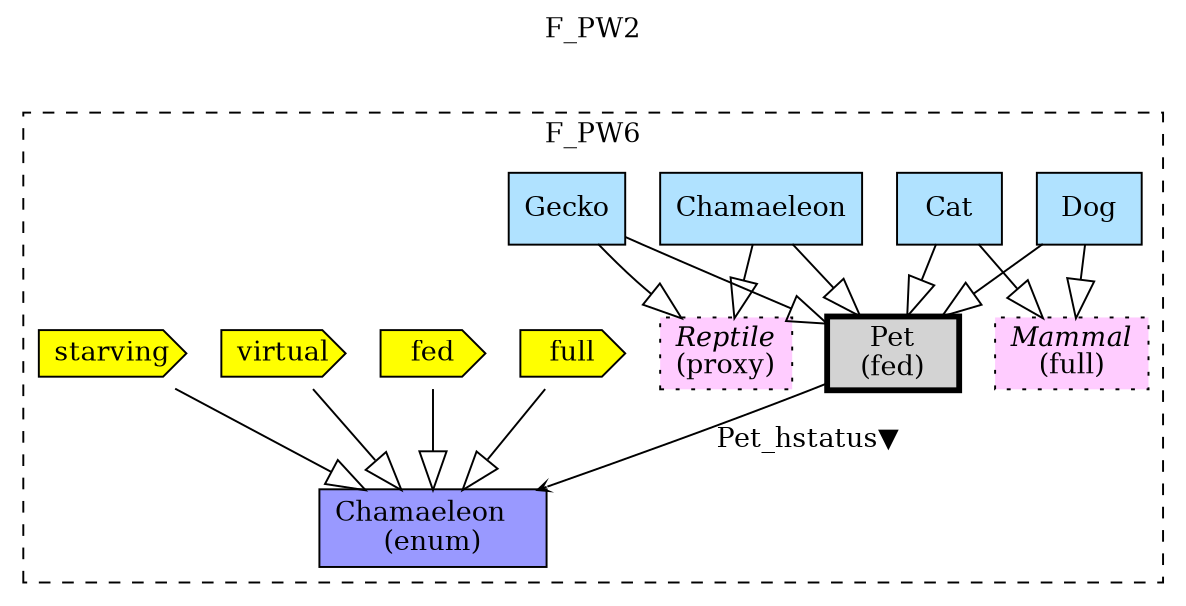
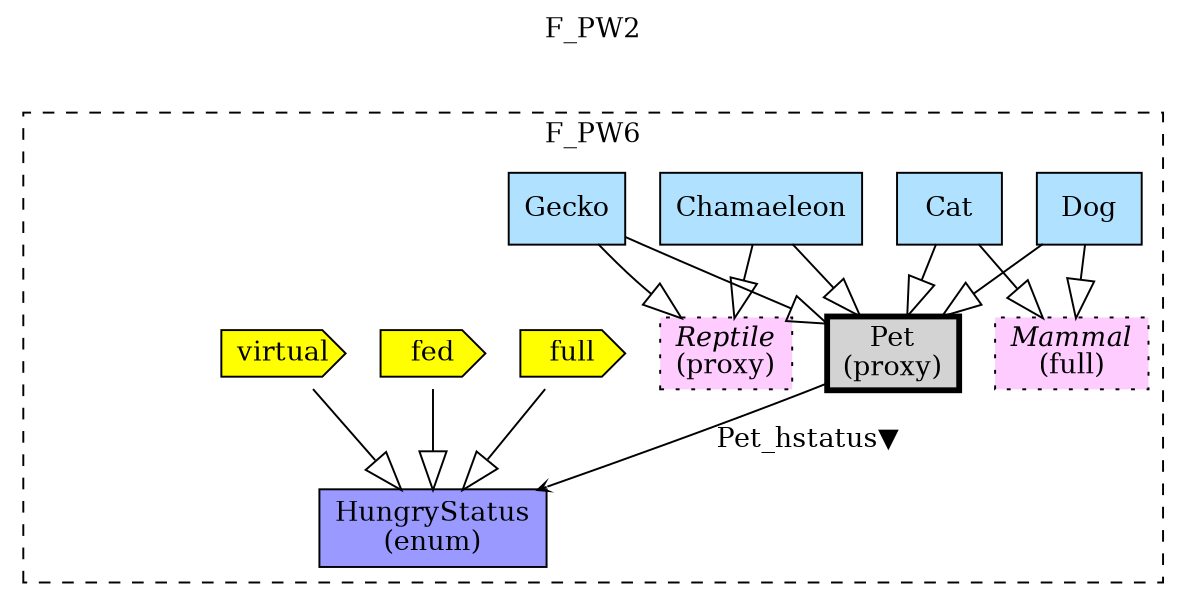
node "starving": removed
node "Pet": text "(fed)" -> "(proxy)"
node "Chamaeleon (enum)": label "Chamaeleon (enum)" -> "HungryStatus (enum)"
